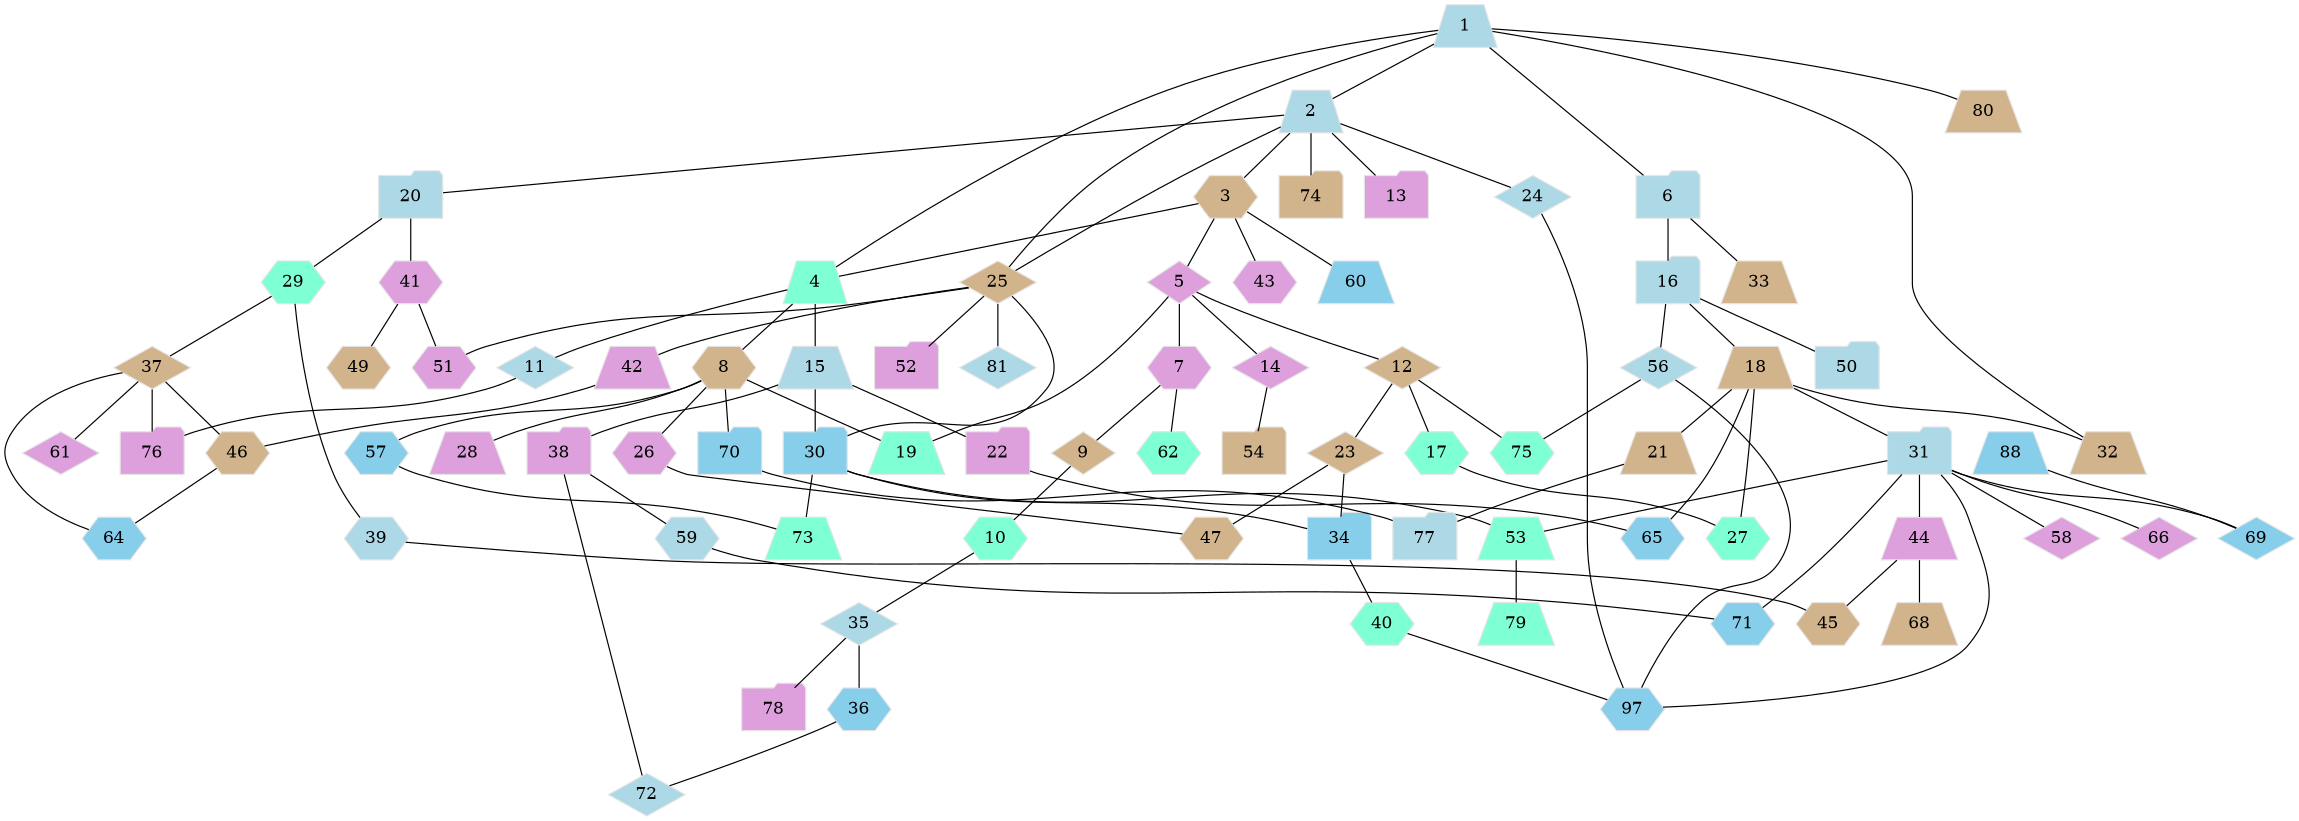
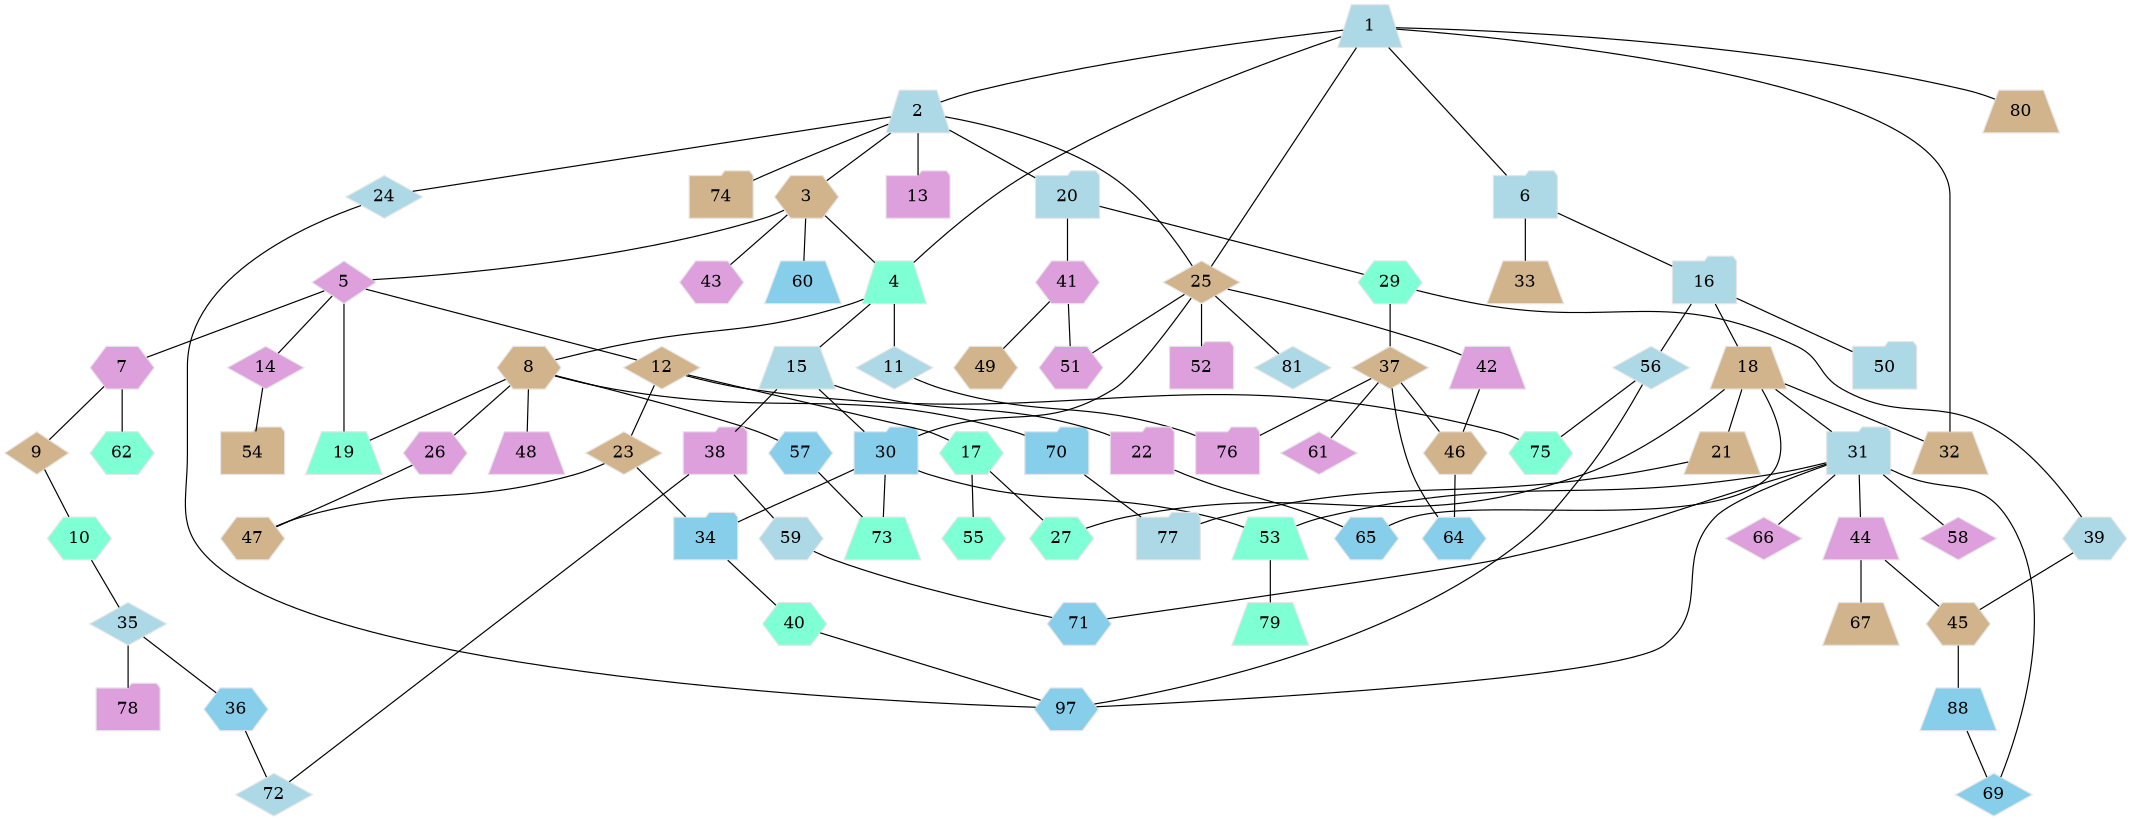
node "28": label "28" -> "48"
node "55": added
node "68": label "68" -> "67"
edge "45" -- "88": added
